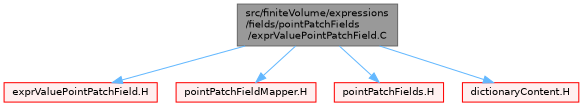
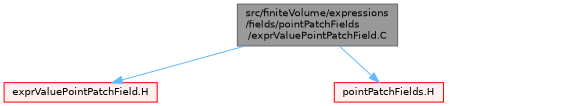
node "pointPatchFieldMapper.H": removed
node "dictionaryContent.H": removed
